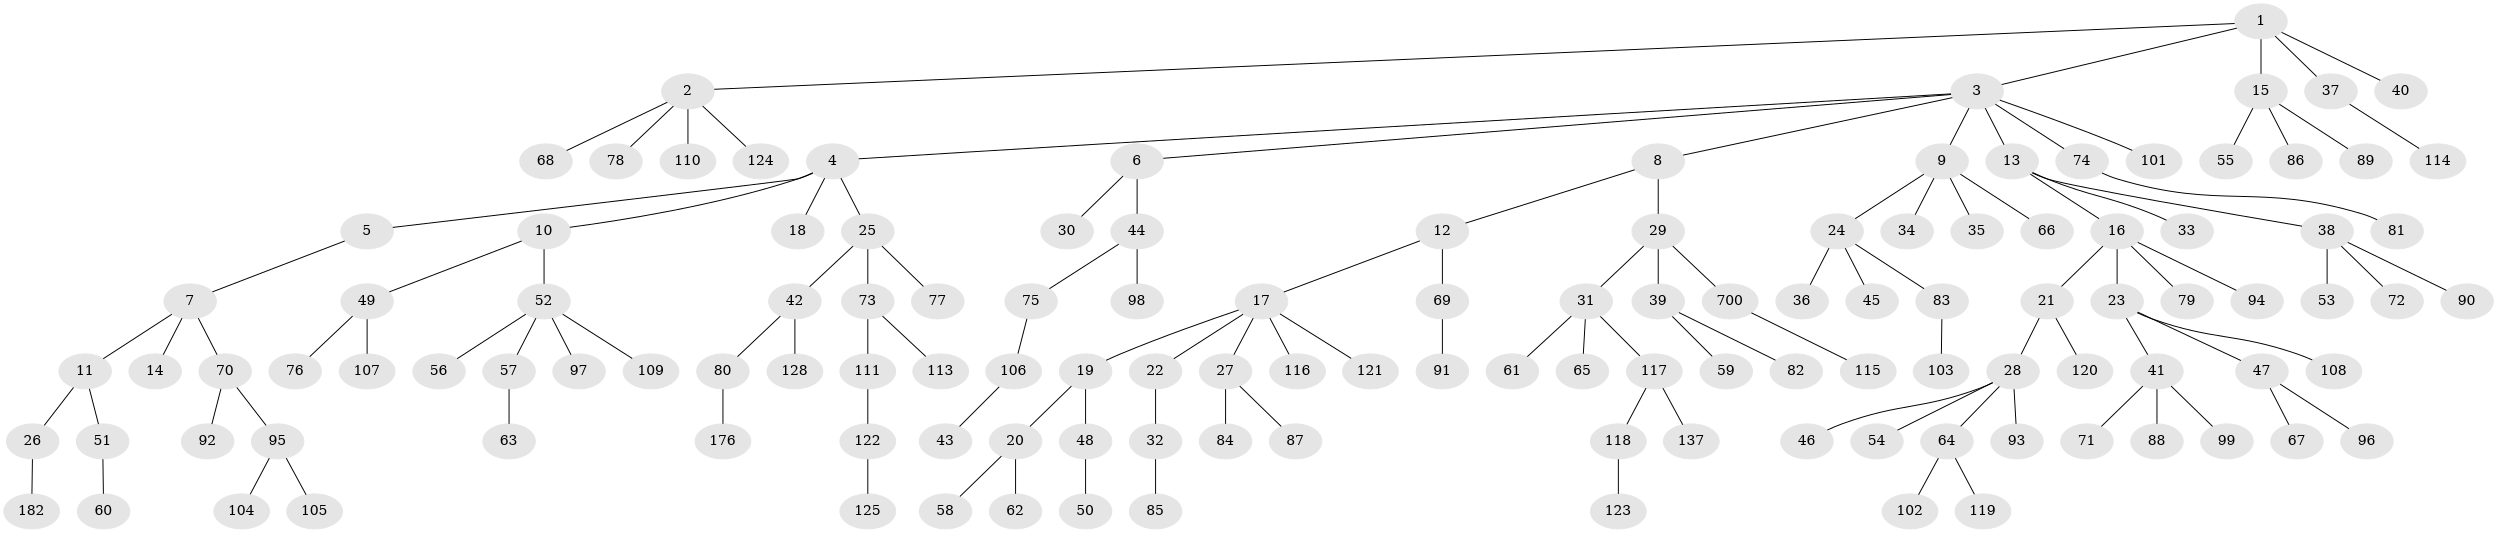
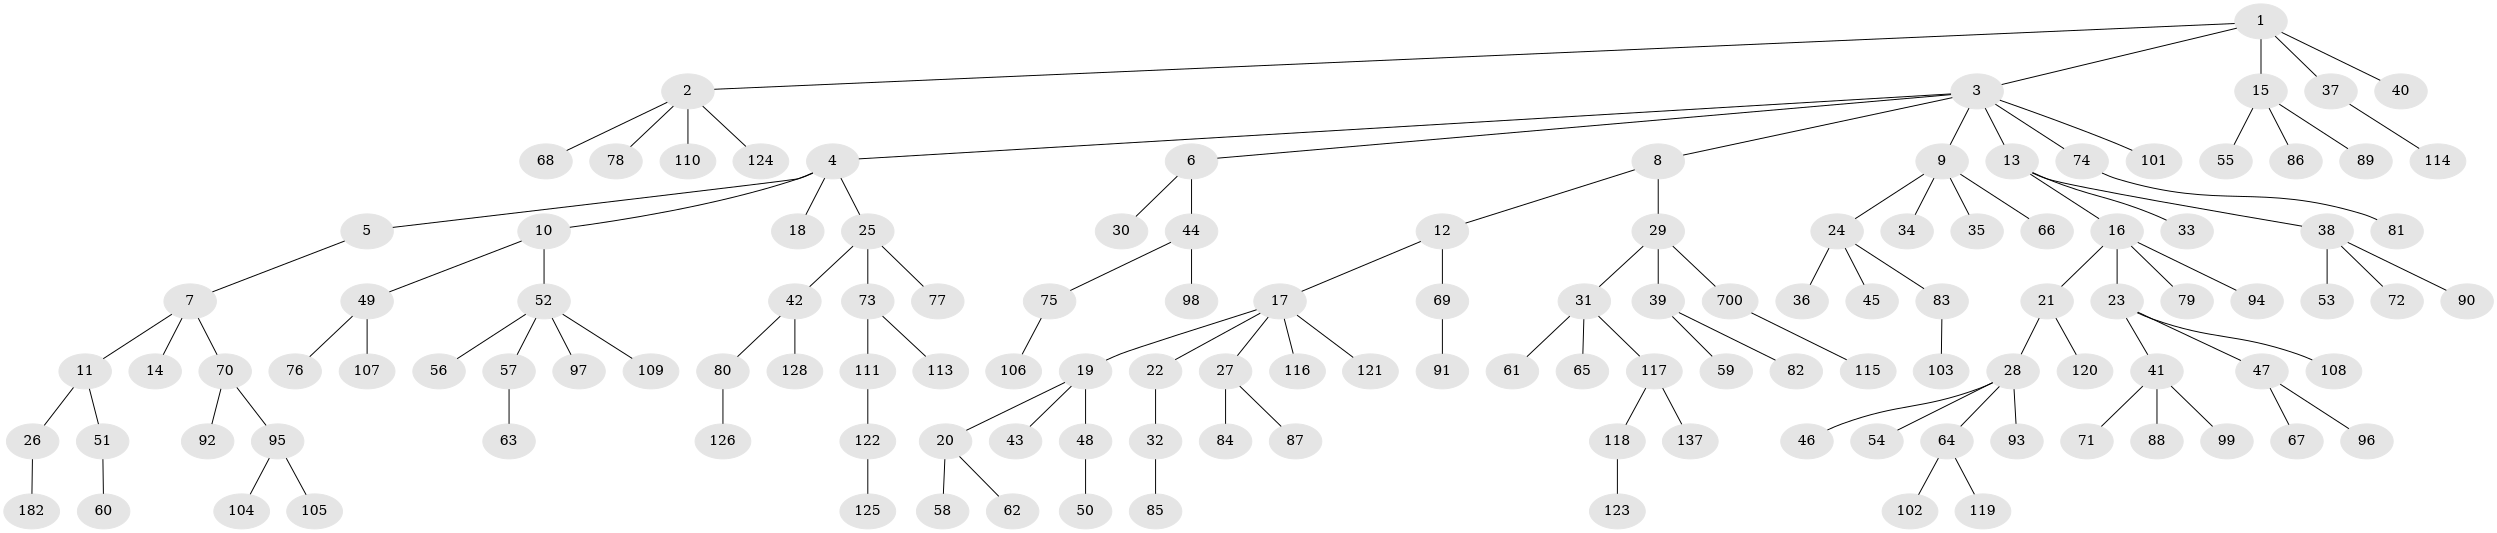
edge "106" -- "43": now "19" -- "43"
node "176": label "176" -> "126"
